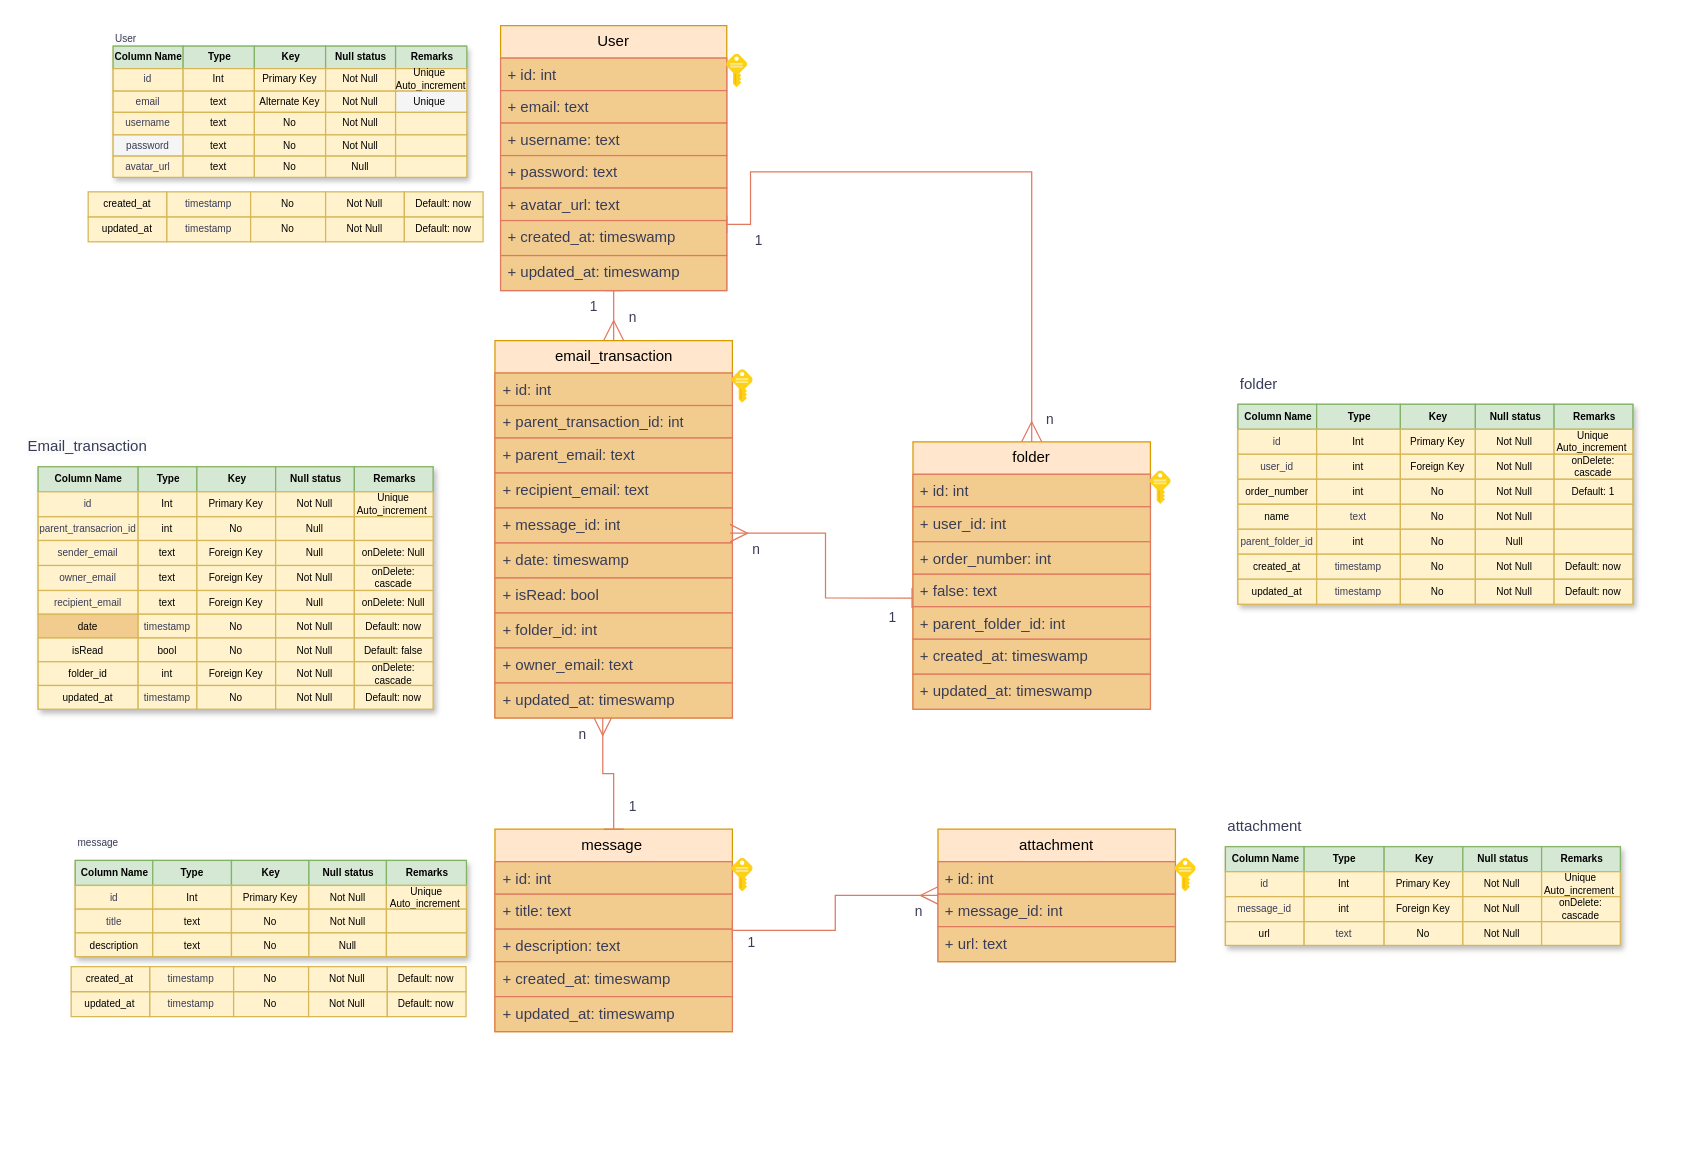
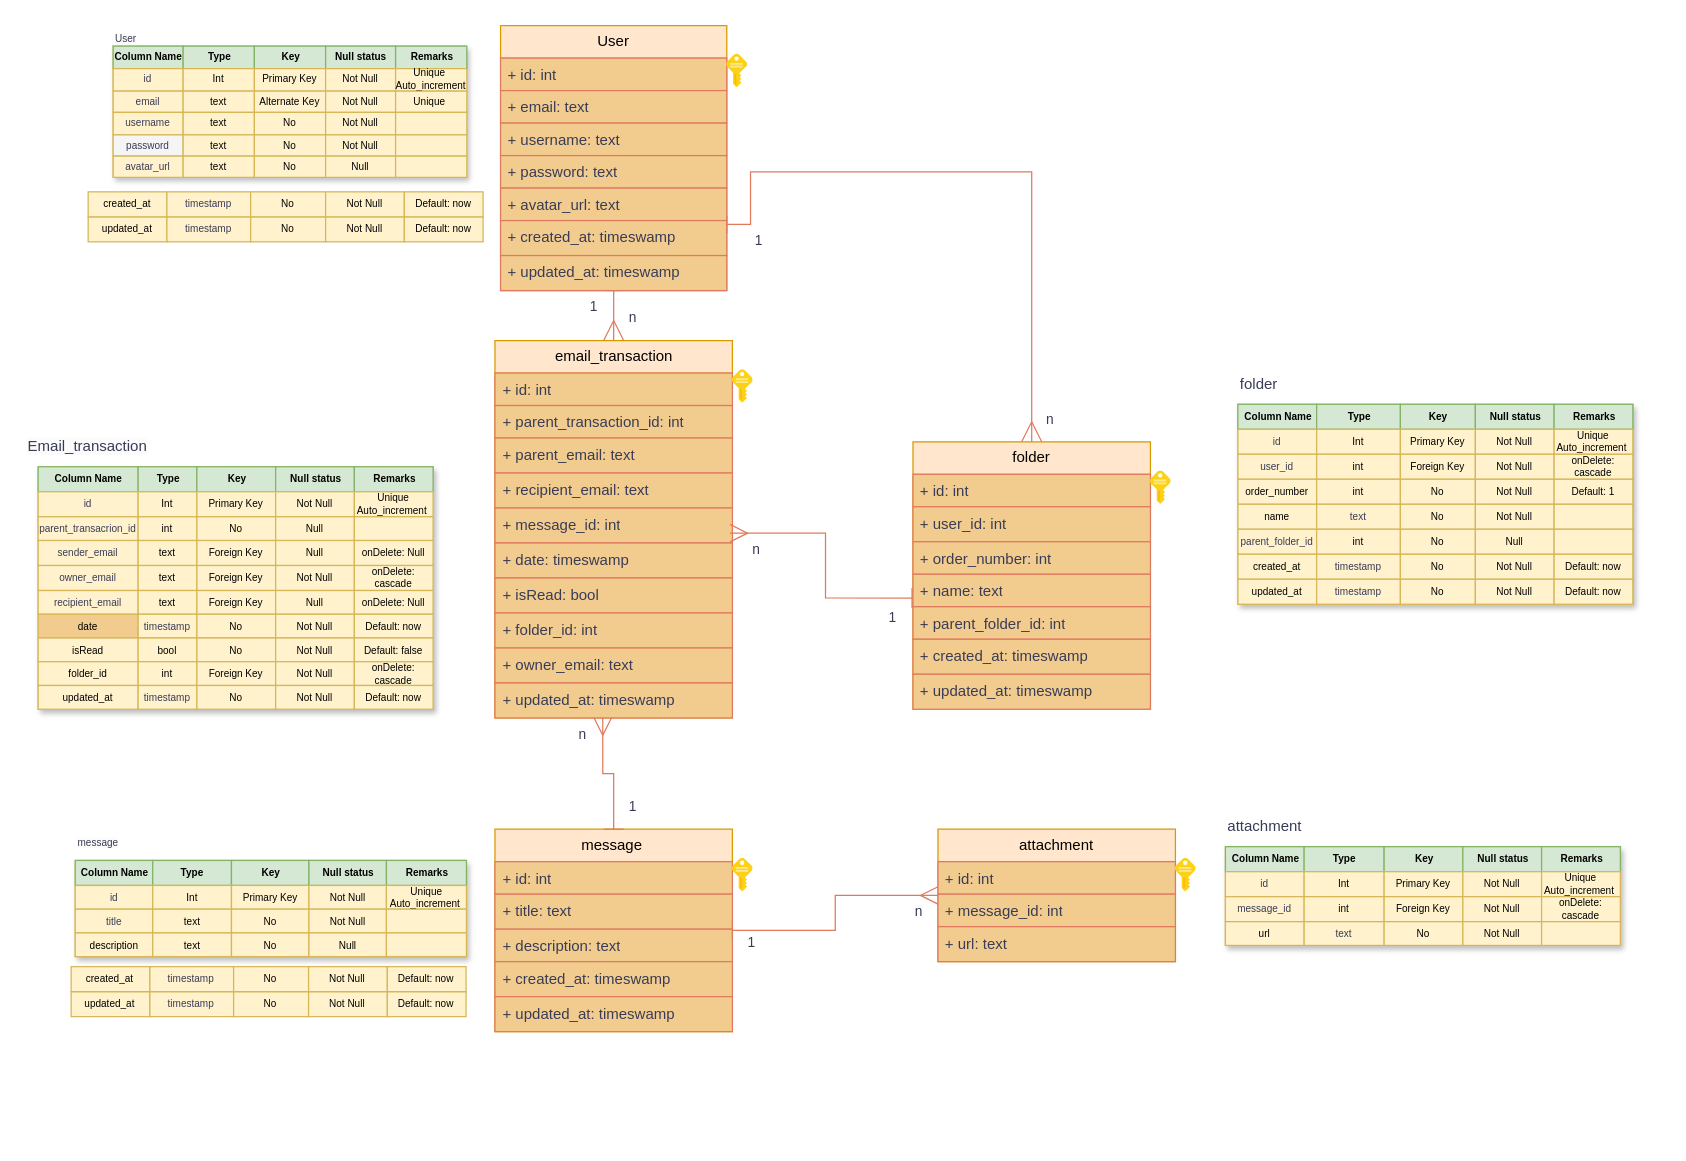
node "Unique": fillcolor #f5f5f5 -> #fff2cc
node "+ false: text": label "+ false: text" -> "+ name: text"
